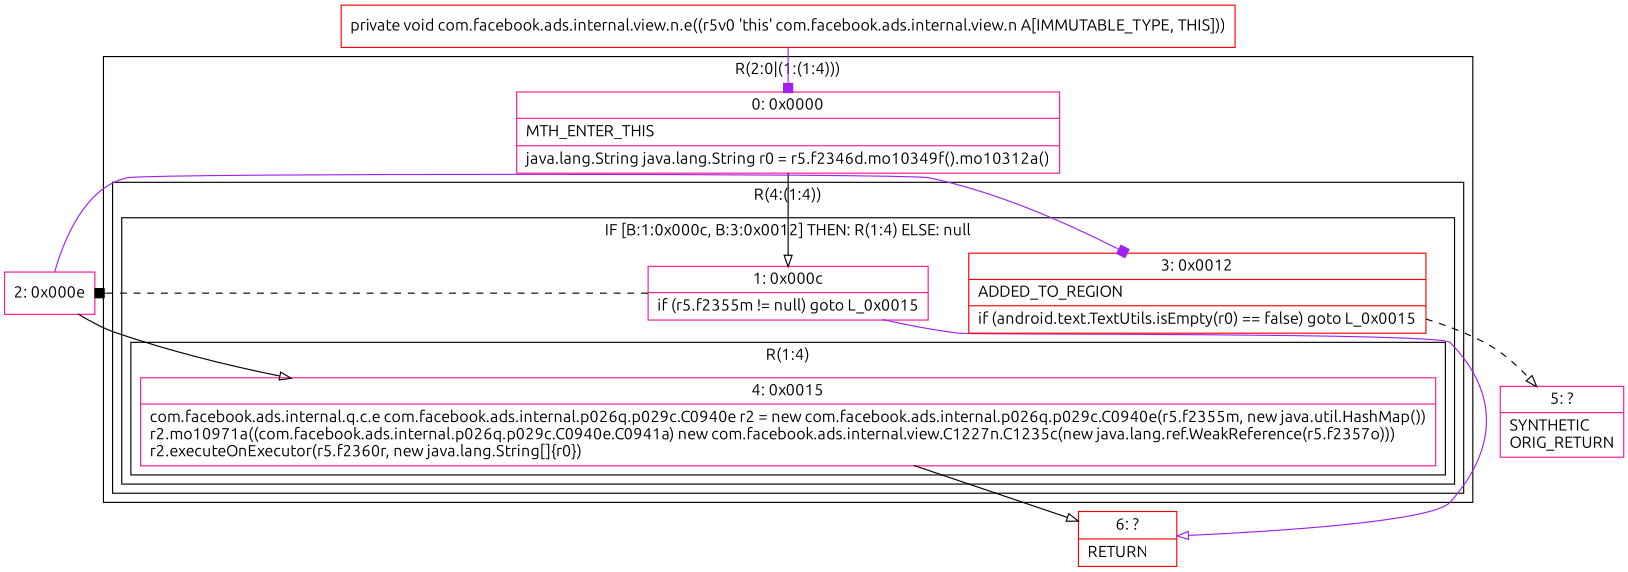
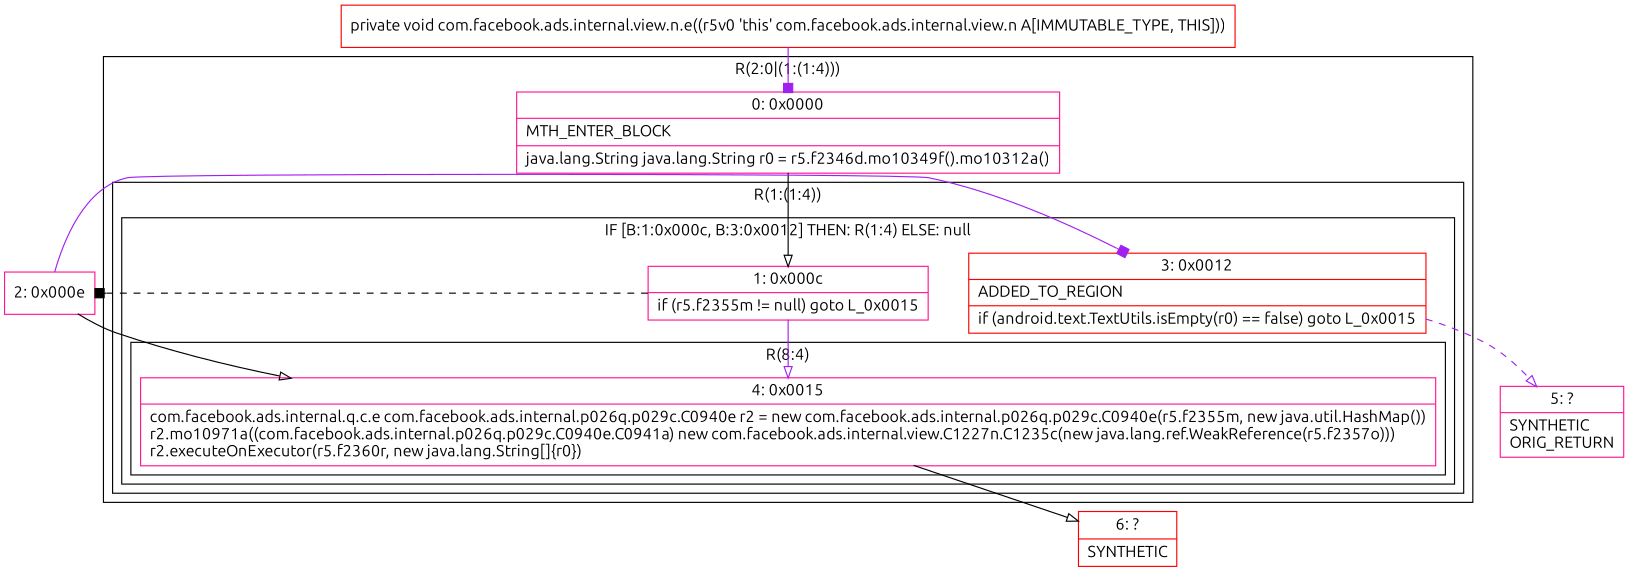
node "0: 0x0000": text "MTH_ENTER_THIS" -> "MTH_ENTER_BLOCK"
cluster "R(4:(1:4))": label "R(4:(1:4))" -> "R(1:(1:4))"
edge "1: 0x000c" -> "6: ?": now "1: 0x000c" -> "4: 0x0015"
edge "3: 0x0012" -> "5: ?": color black -> purple
cluster "R(1:4)": label "R(1:4)" -> "R(8:4)"
node "6: ?": text "RETURN" -> "SYNTHETIC"
